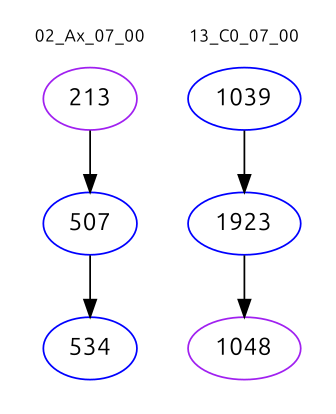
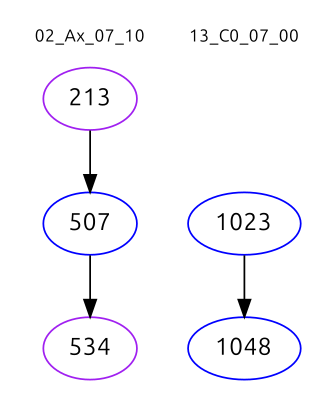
cluster "02_Ax_07_00": label "02_Ax_07_00" -> "02_Ax_07_10"
node "1039": removed
node "1923": label "1923" -> "1023"
node "534": color blue -> purple
node "1048": color purple -> blue
